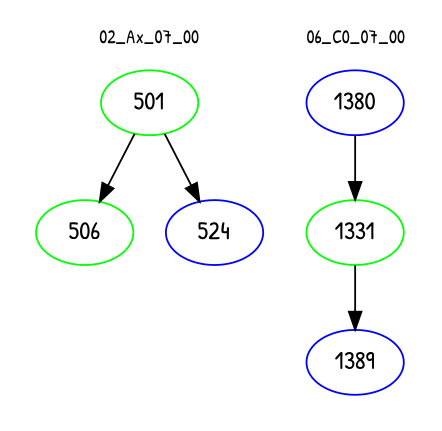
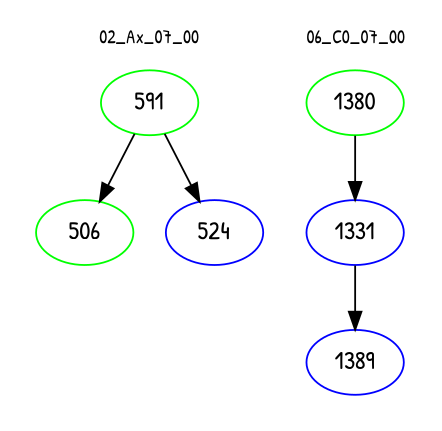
node "501": label "501" -> "591"
node "1380": color blue -> green
node "1331": color green -> blue
